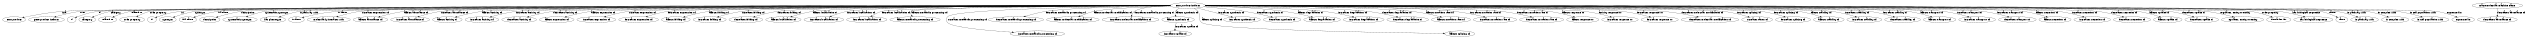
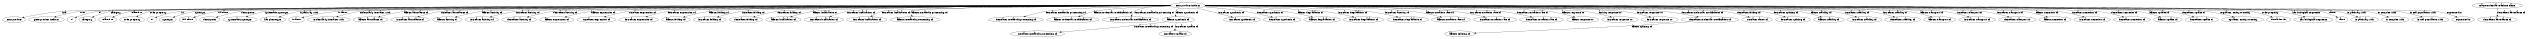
edge "RNA product isoform" -> "increases metabolic processing of": now "affects synthesis of" -> "increases metabolic processing of"
edge "RNA product isoform" -> "molecularly interacts with": label "increases expression of" -> "molecularly interacts with"
edge "RNA product isoform" -> "decreases degradation of": label "decreases degradation of" -> "decreases activity of"
edge "RNA product isoform" -> "increases taxon of": label "increases splicing of" -> "decreases folding of"
edge "RNA product isoform" -> "affects splicing of": now "decreases molecular modification of" -> "affects splicing of"
